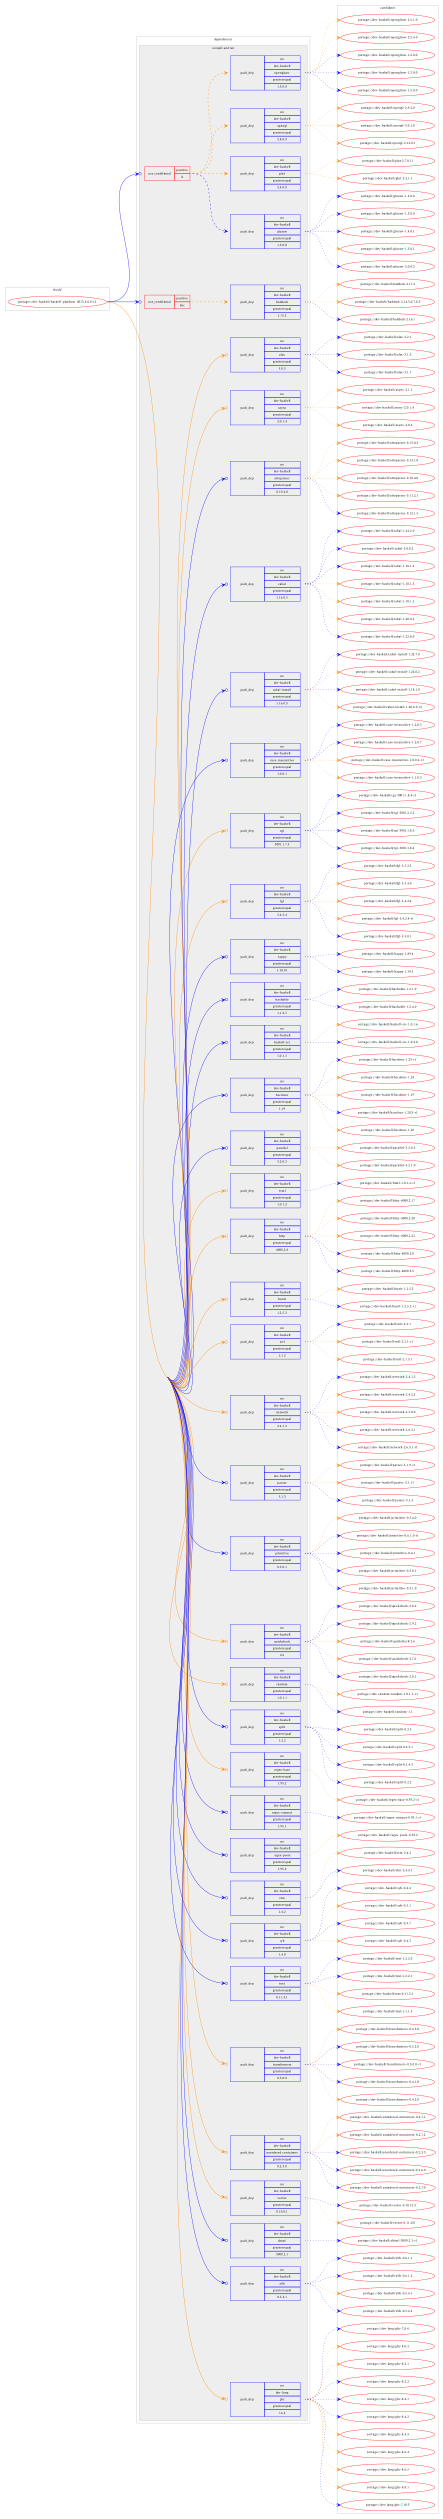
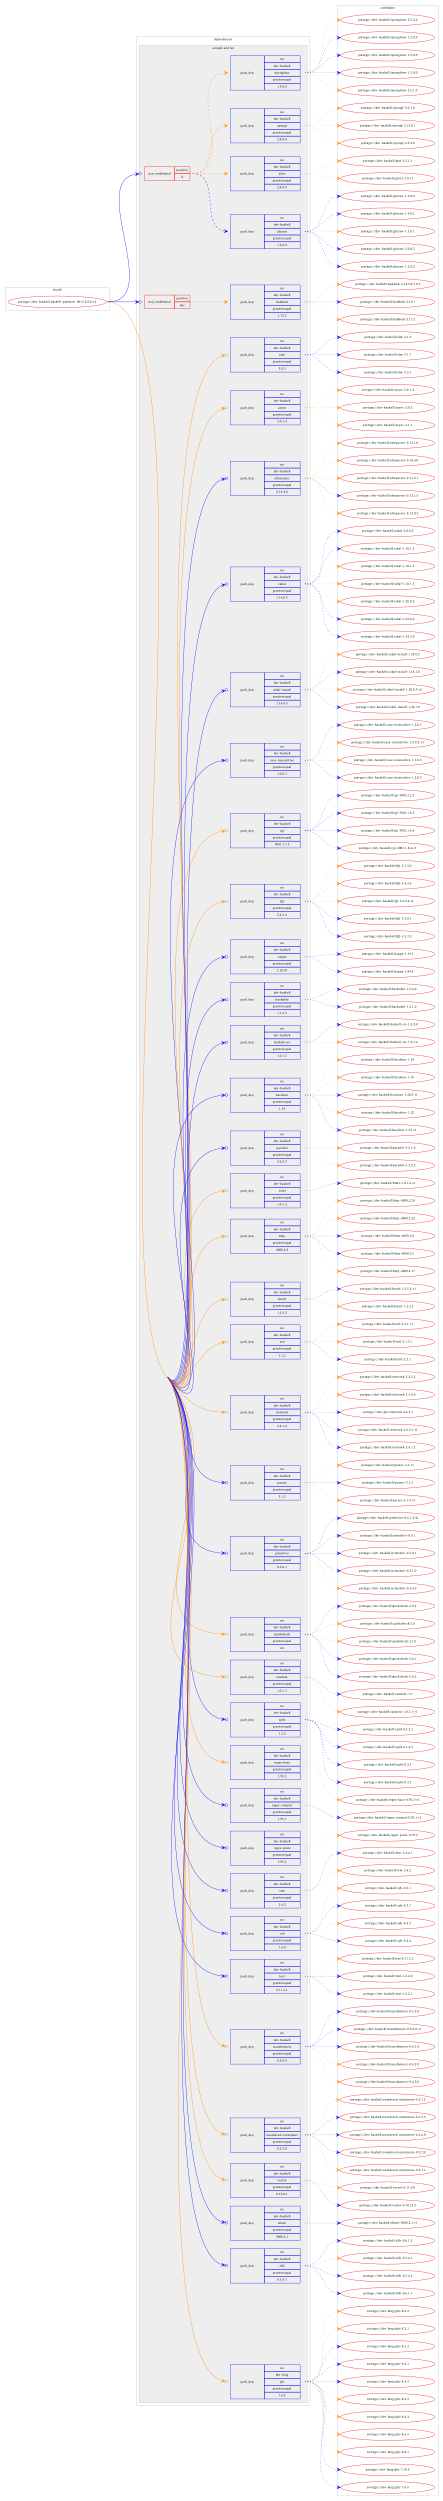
node "portage://dev-haskell/network-2.6.2.1": label "portage://dev-haskell/network-2.6.2.1" -> "portage://dev-ghc/network-2.6.2.1"
node "portage://dev-random/random-1.0.1.1-r1": label "portage://dev-random/random-1.0.1.1-r1" -> "portage://dev-haskell/random-1.0.1.1-r1"
node "portage://dev-haskell/text-1.1.1.3": removed
